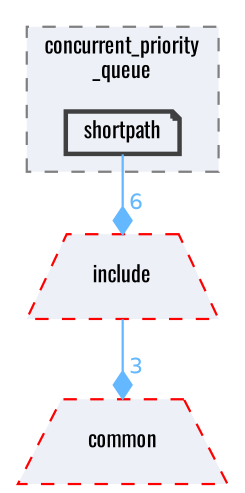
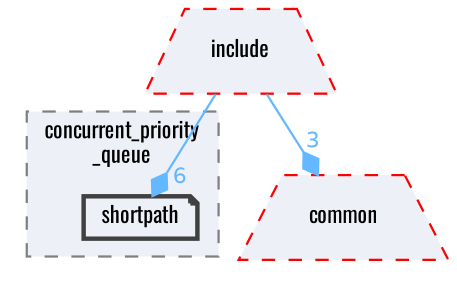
edge "shortpath" -> "include": reversed
